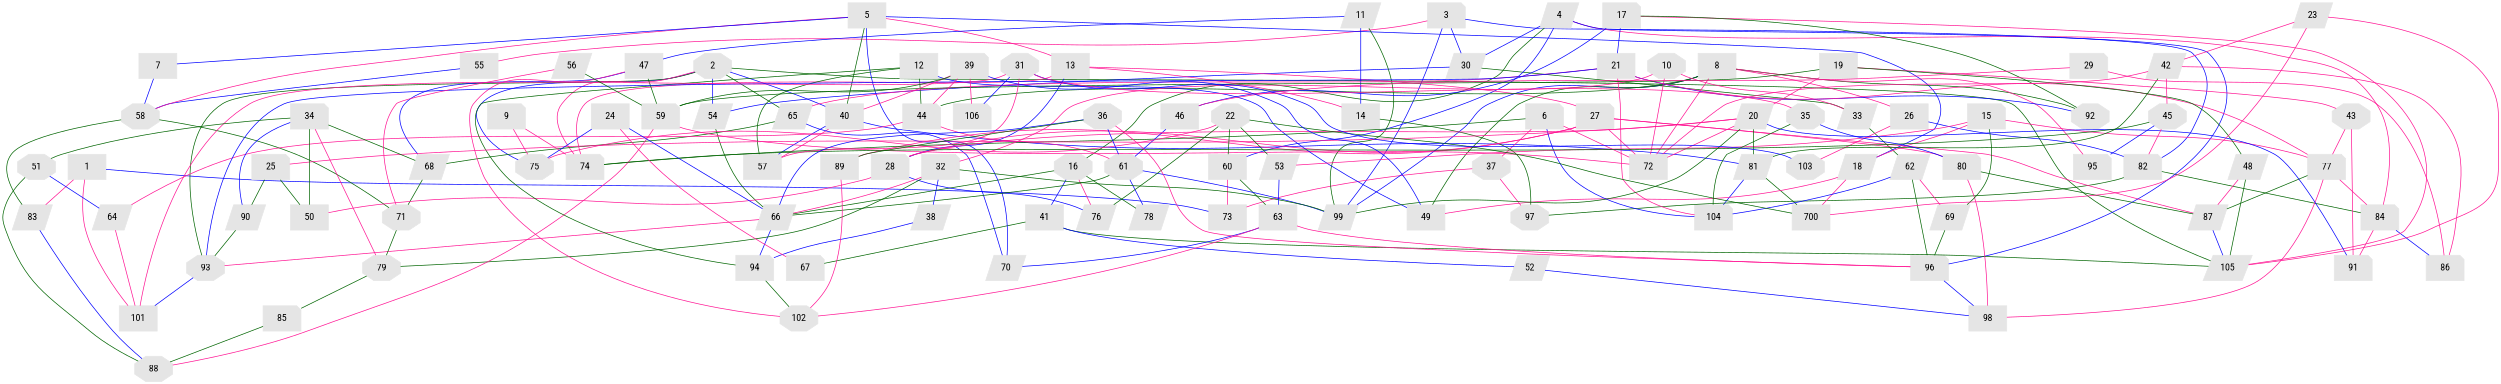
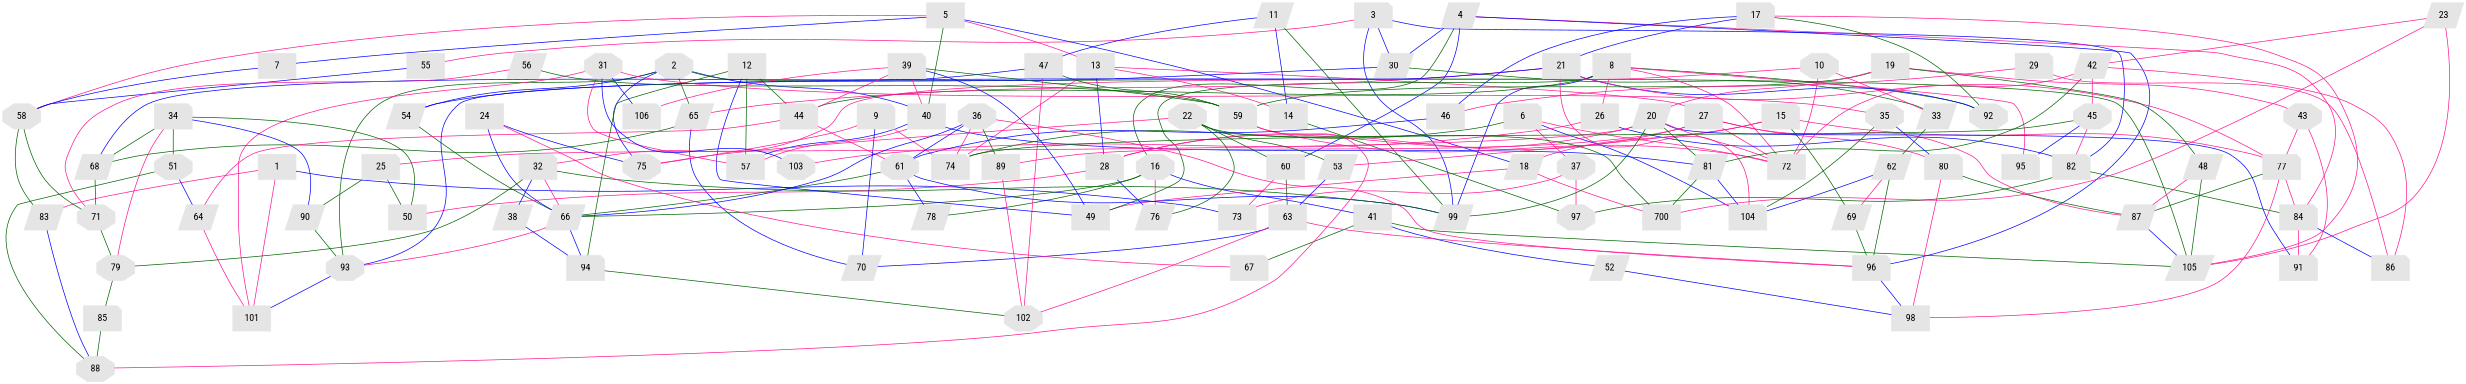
edge "2" -- "74": now "36" -- "74"
edge "5" -- "70": now "9" -- "70"
